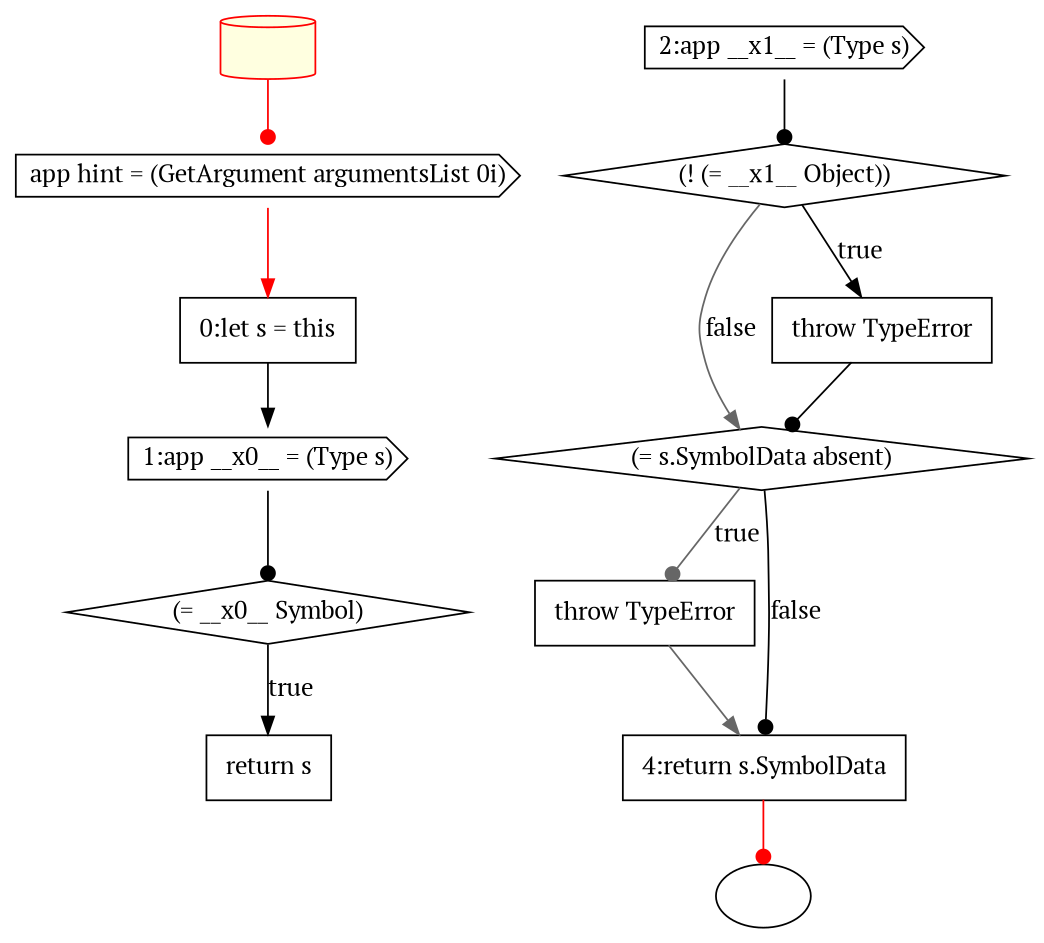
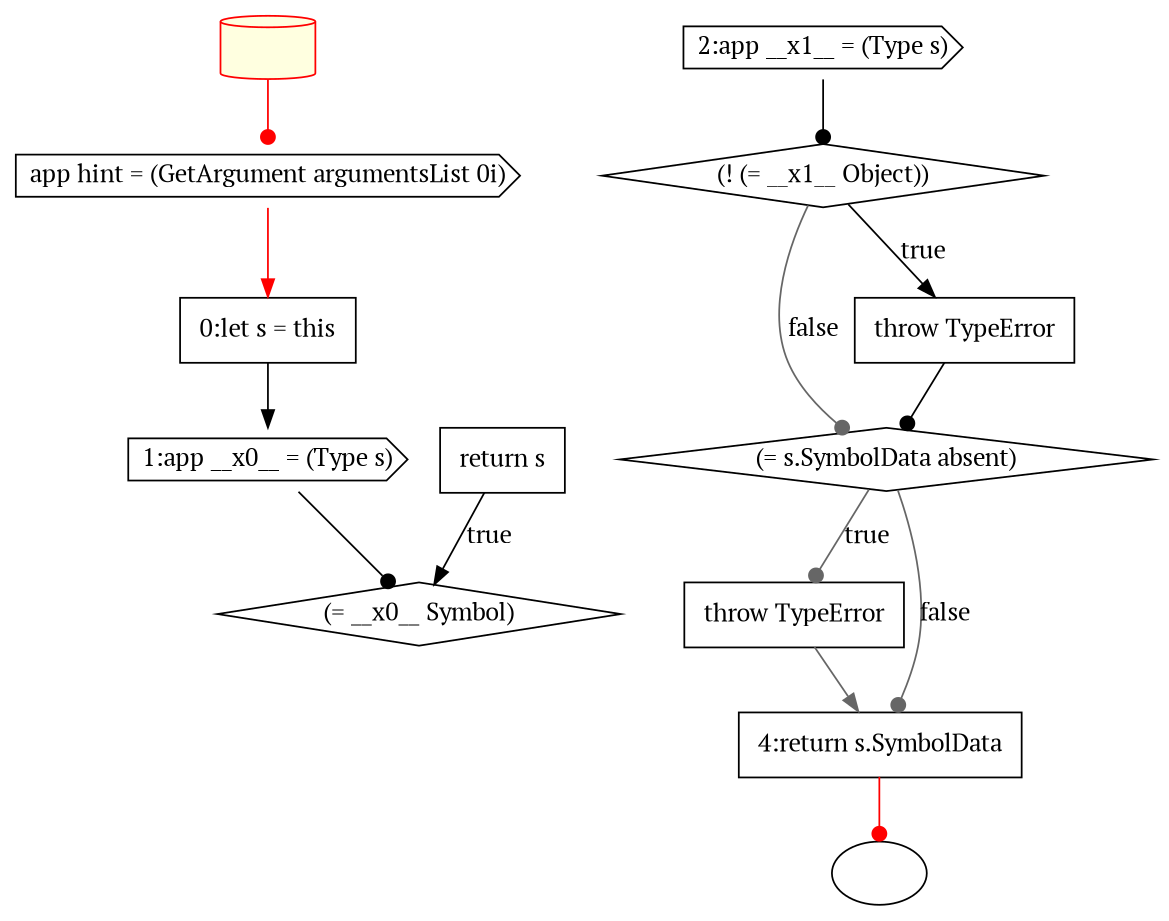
edge "(! (= __x1__ Object))" -> "(= s.SymbolData absent)": arrowhead normal -> dot
edge "(= s.SymbolData absent)" -> "4:return s.SymbolData": color black -> gray40
edge "(= __x0__ Symbol)" -> "return s": reversed
